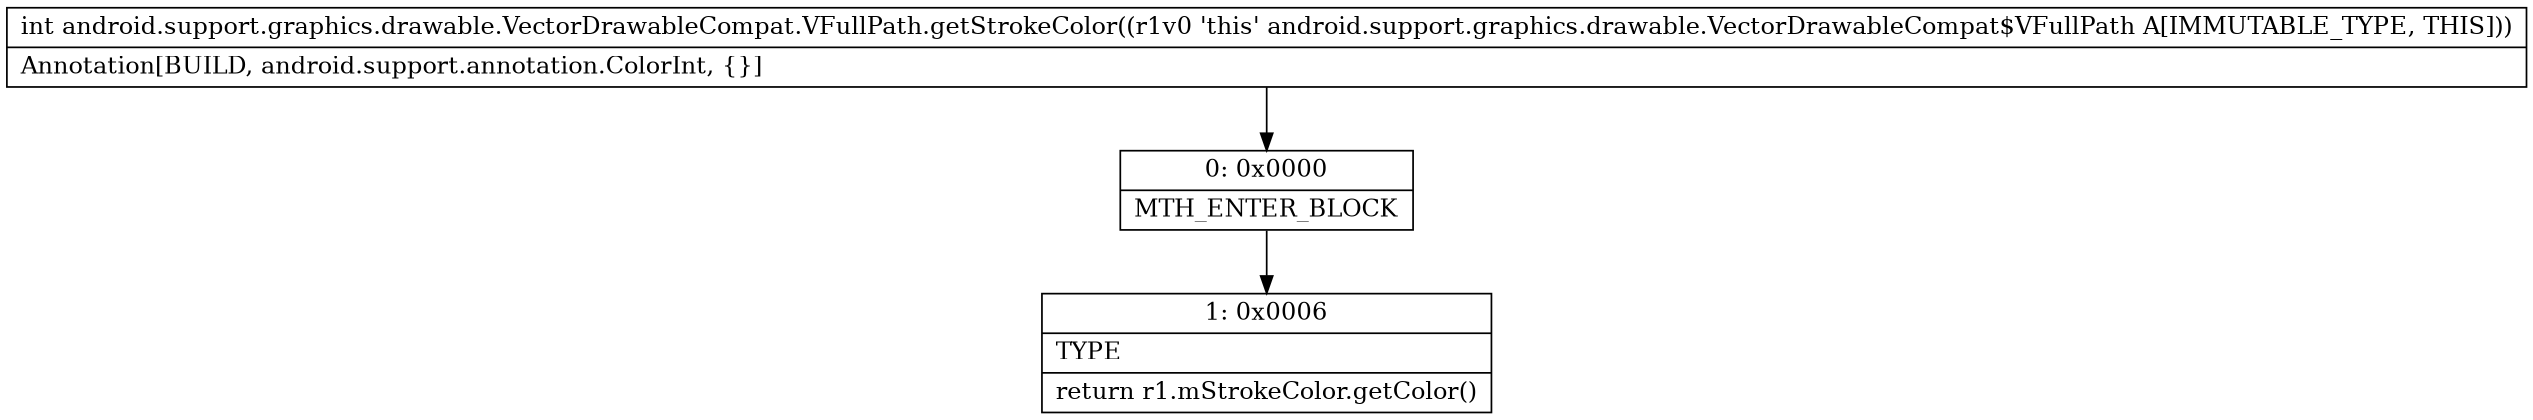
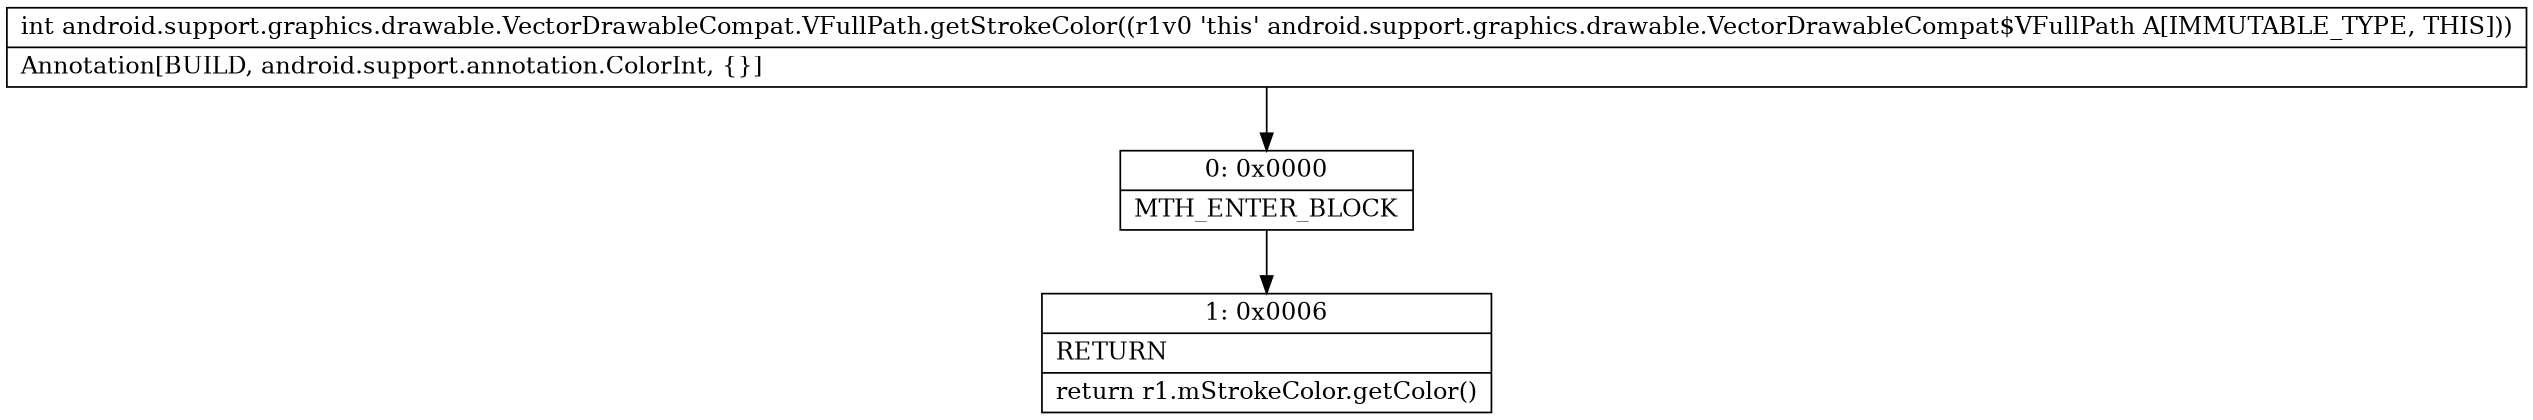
node "1: 0x0006": text "TYPE" -> "RETURN"
